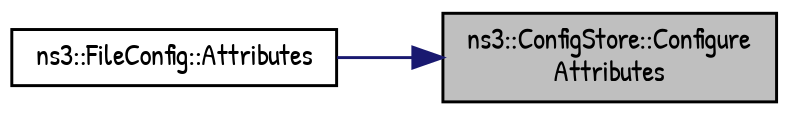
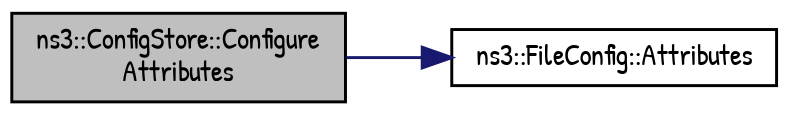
edge "ns3::FileConfig::Attributes" -> "ns3::ConfigStore::Configure Attributes": reversed
